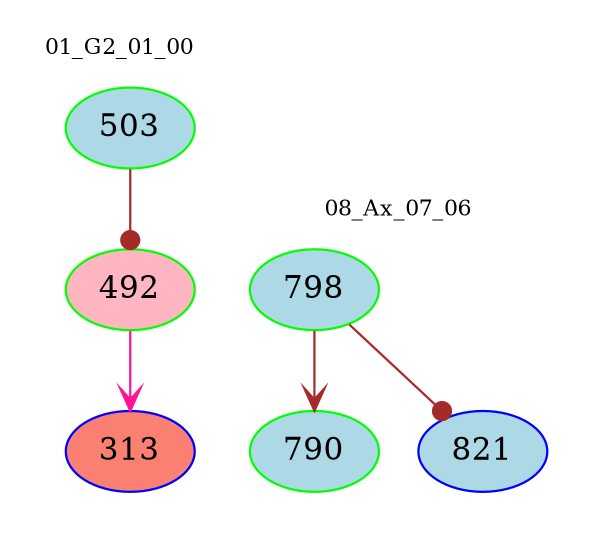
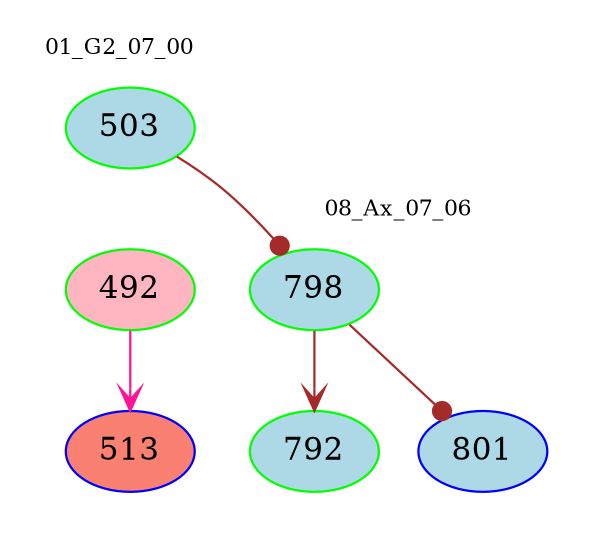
cluster "01_G2_01_00": label "01_G2_01_00" -> "01_G2_07_00"
edge "503" -> "492": now "503" -> "798"
node "313": label "313" -> "513"
node "790": label "790" -> "792"
node "821": label "821" -> "801"
